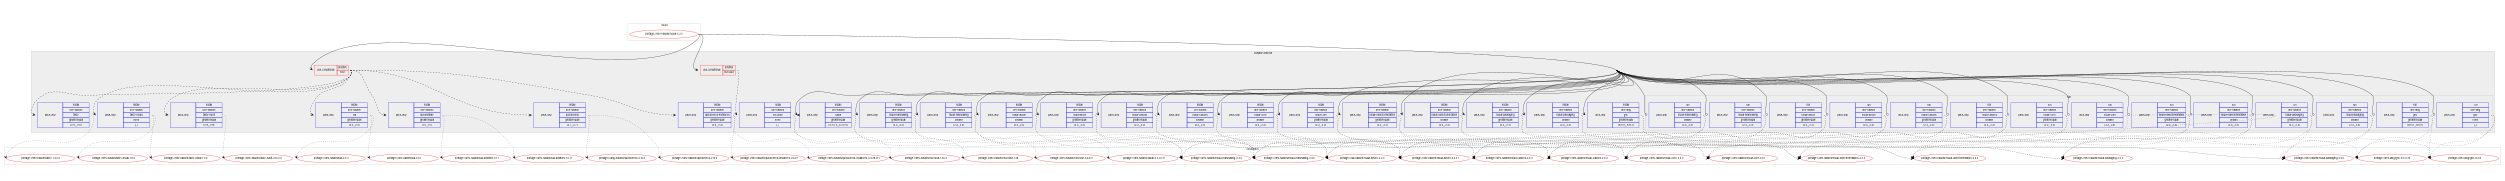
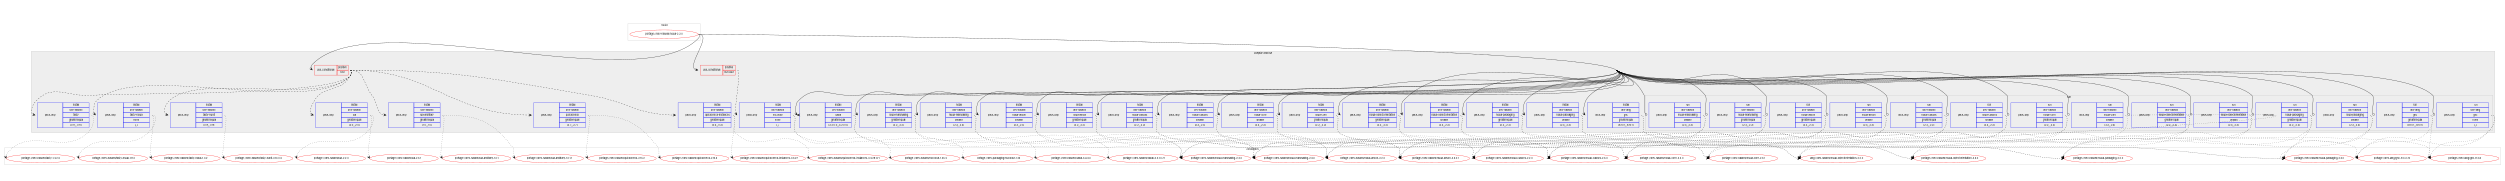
node "portage://lang-haskell/quickcheck-2.14.2": label "portage://lang-haskell/quickcheck-2.14.2" -> "portage://dev-haskell/quickcheck-2.14.2"
node "portage://dev-haskell/hscolour-1.25": label "portage://dev-haskell/hscolour-1.25" -> "portage://dev-packaging/hscolour-1.25"
node "portage://dev-haskell/hscolour-3.6.3.0": label "portage://dev-haskell/hscolour-3.6.3.0" -> "portage://dev-haskell/cabal-3.6.3.0"
node "portage://lua-haskell/hslua-aeson-2.2.0": label "portage://lua-haskell/hslua-aeson-2.2.0" -> "portage://dev-haskell/hslua-aeson-2.2.0"
node "portage://dev-haskell/hslua-objectorientation-2.2.0": label "portage://dev-haskell/hslua-objectorientation-2.2.0" -> "lang://dev-haskell/hslua-objectorientation-2.2.0"
